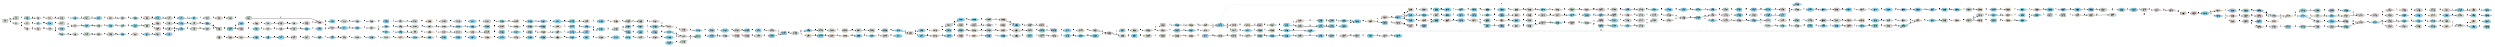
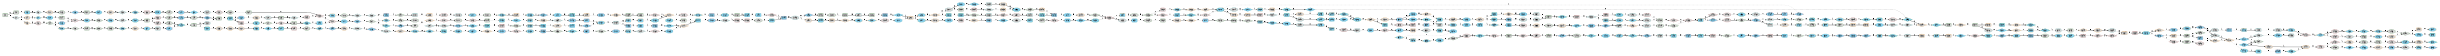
edge "S340" -> "S344": reversed
edge "S317" -> "S325": now "S319" -> "S325"
edge "S424" -> "S431": reversed
edge "S100" -> "S104": removed, label "D"
node "S51": added
